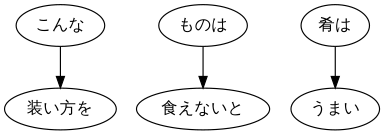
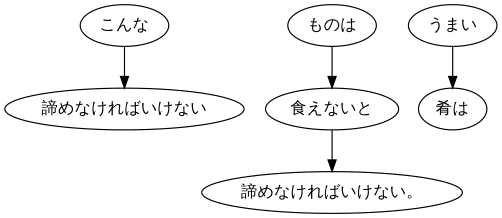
edge "肴は" -> "うまい": reversed
node "装い方を": label "装い方を" -> "諦めなければいけない"
node "諦めなければいけない。": added
